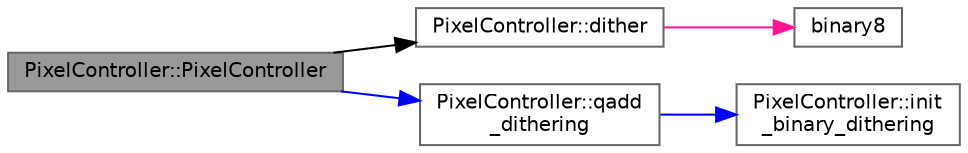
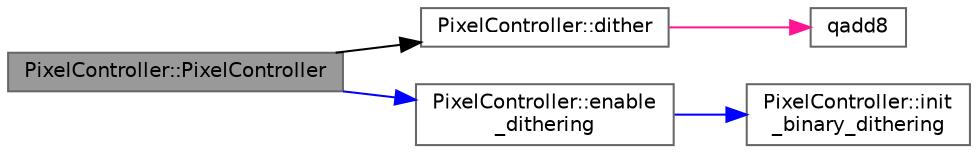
node "binary8": label "binary8" -> "qadd8"
node "PixelController::qadd _dithering": label "PixelController::qadd _dithering" -> "PixelController::enable _dithering"
